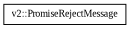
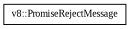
node "v2::PromiseRejectMessage": label "v2::PromiseRejectMessage" -> "v8::PromiseRejectMessage"
